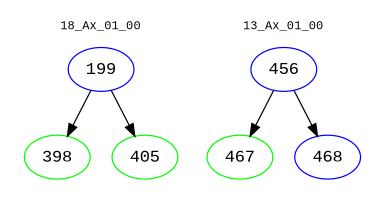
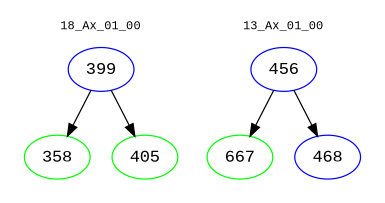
node "199": label "199" -> "399"
node "398": label "398" -> "358"
node "467": label "467" -> "667"
